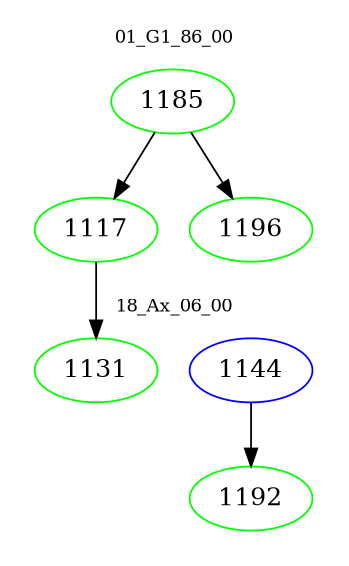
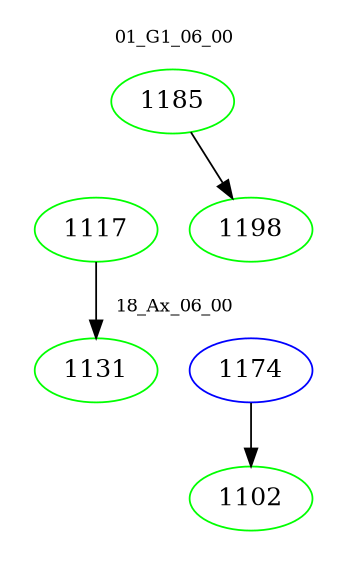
cluster "01_G1_86_00": label "01_G1_86_00" -> "01_G1_06_00"
edge "1185" -> "1117": removed
node "1196": label "1196" -> "1198"
node "1144": label "1144" -> "1174"
node "1192": label "1192" -> "1102"
